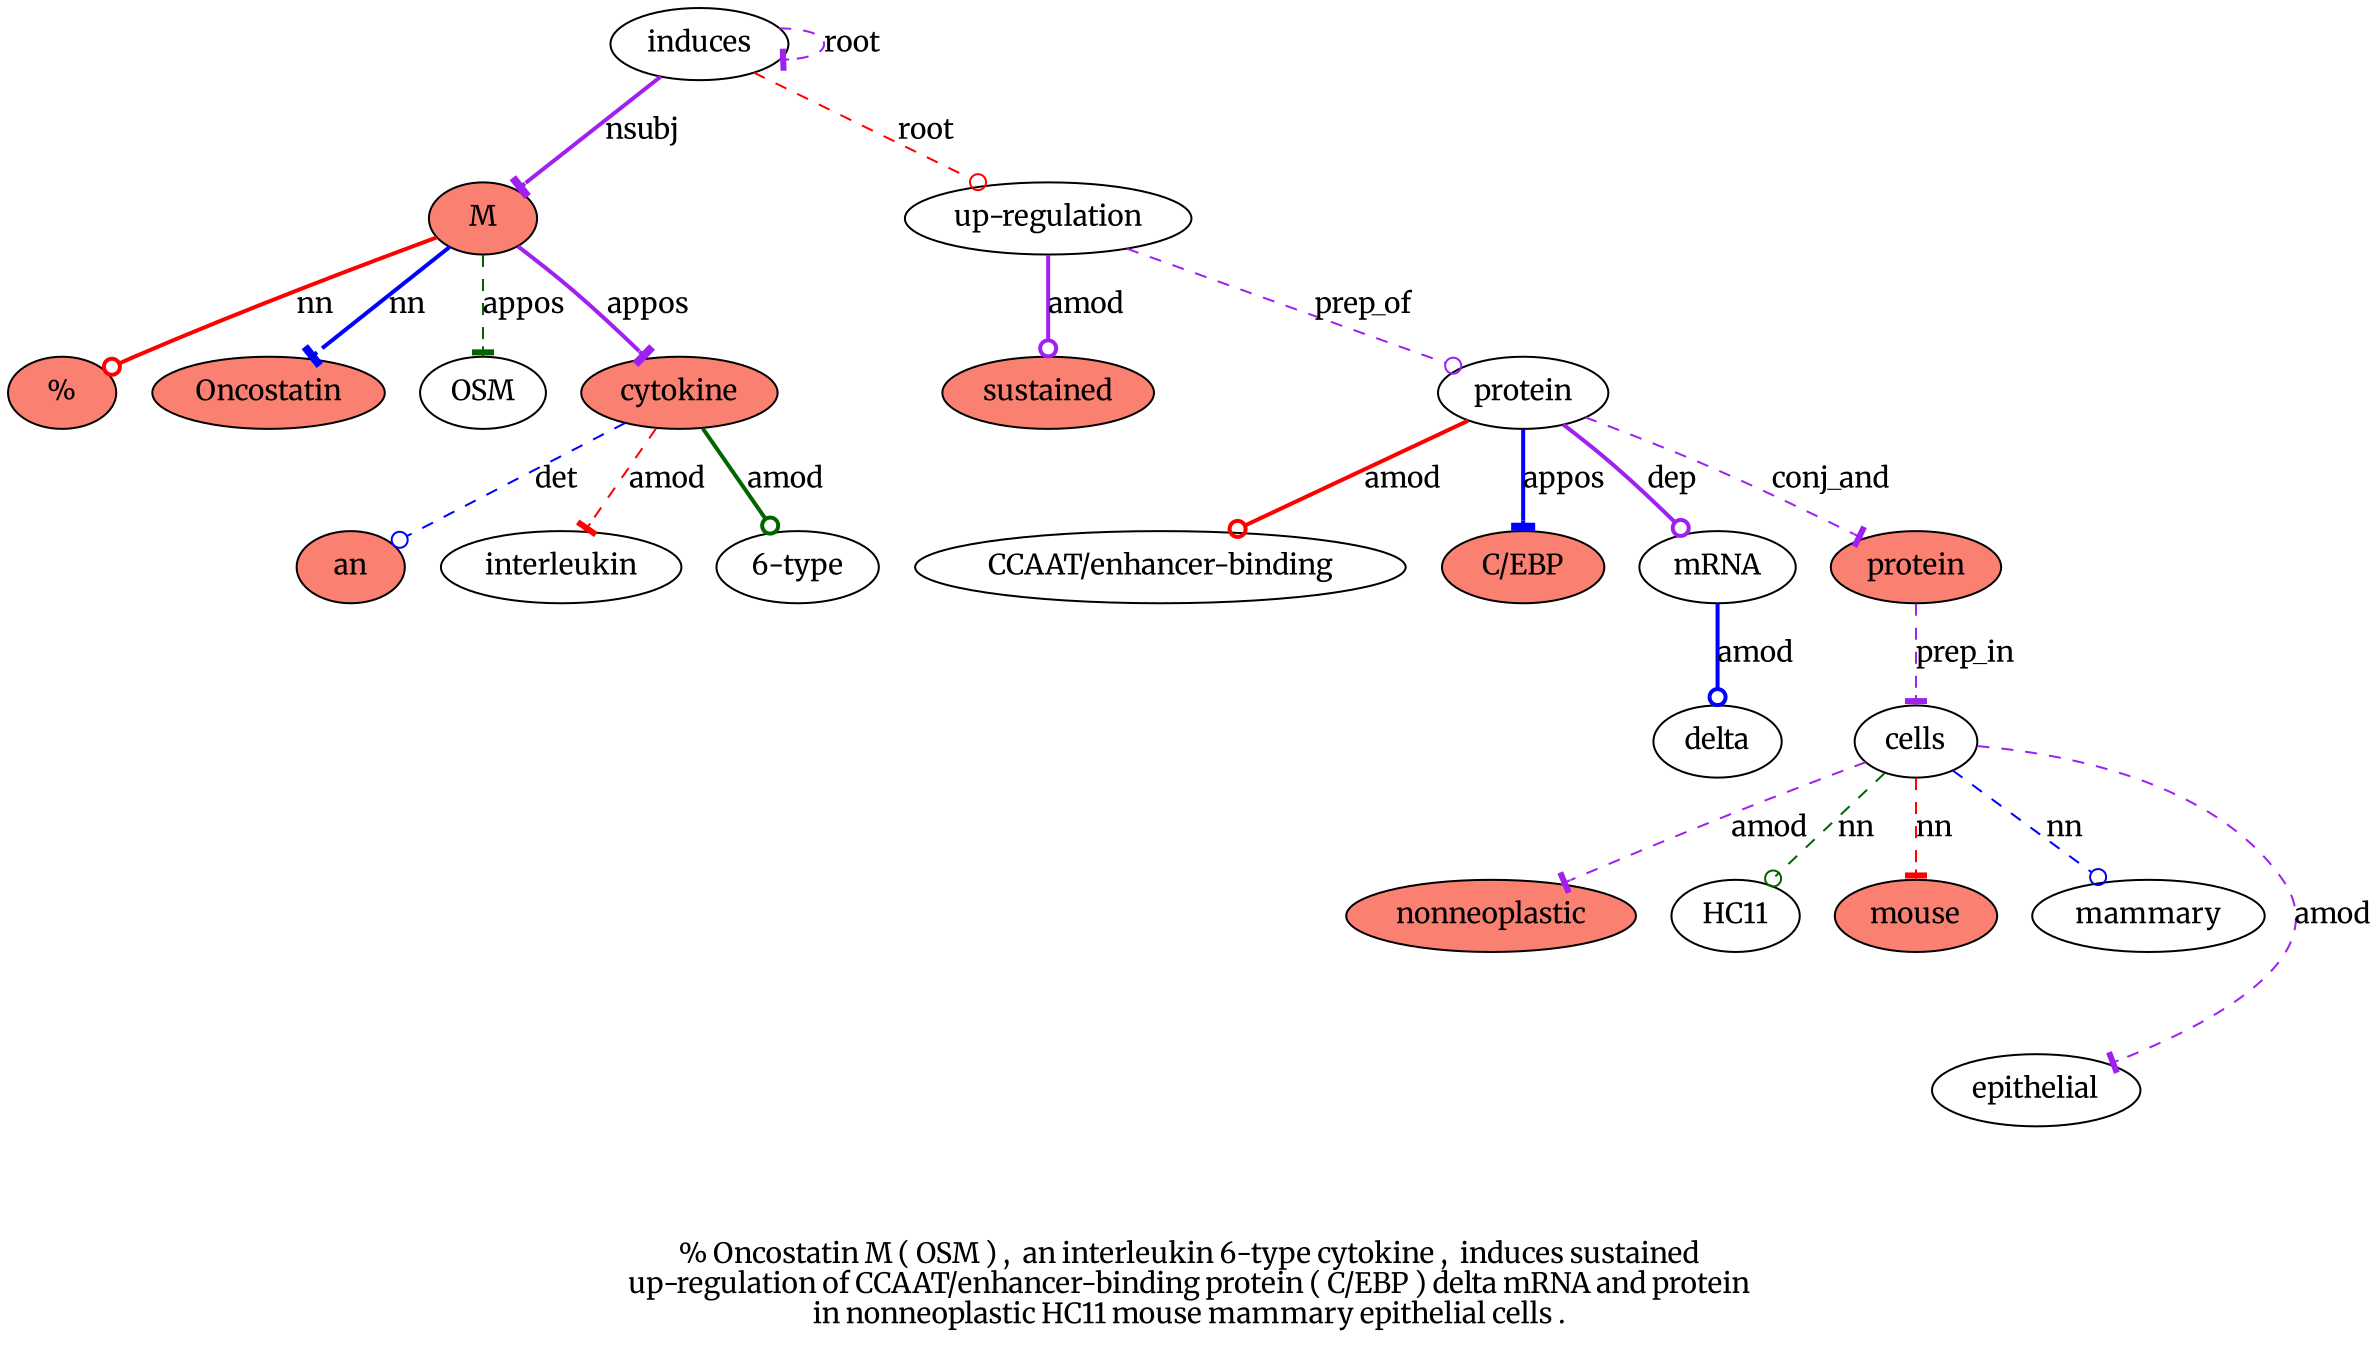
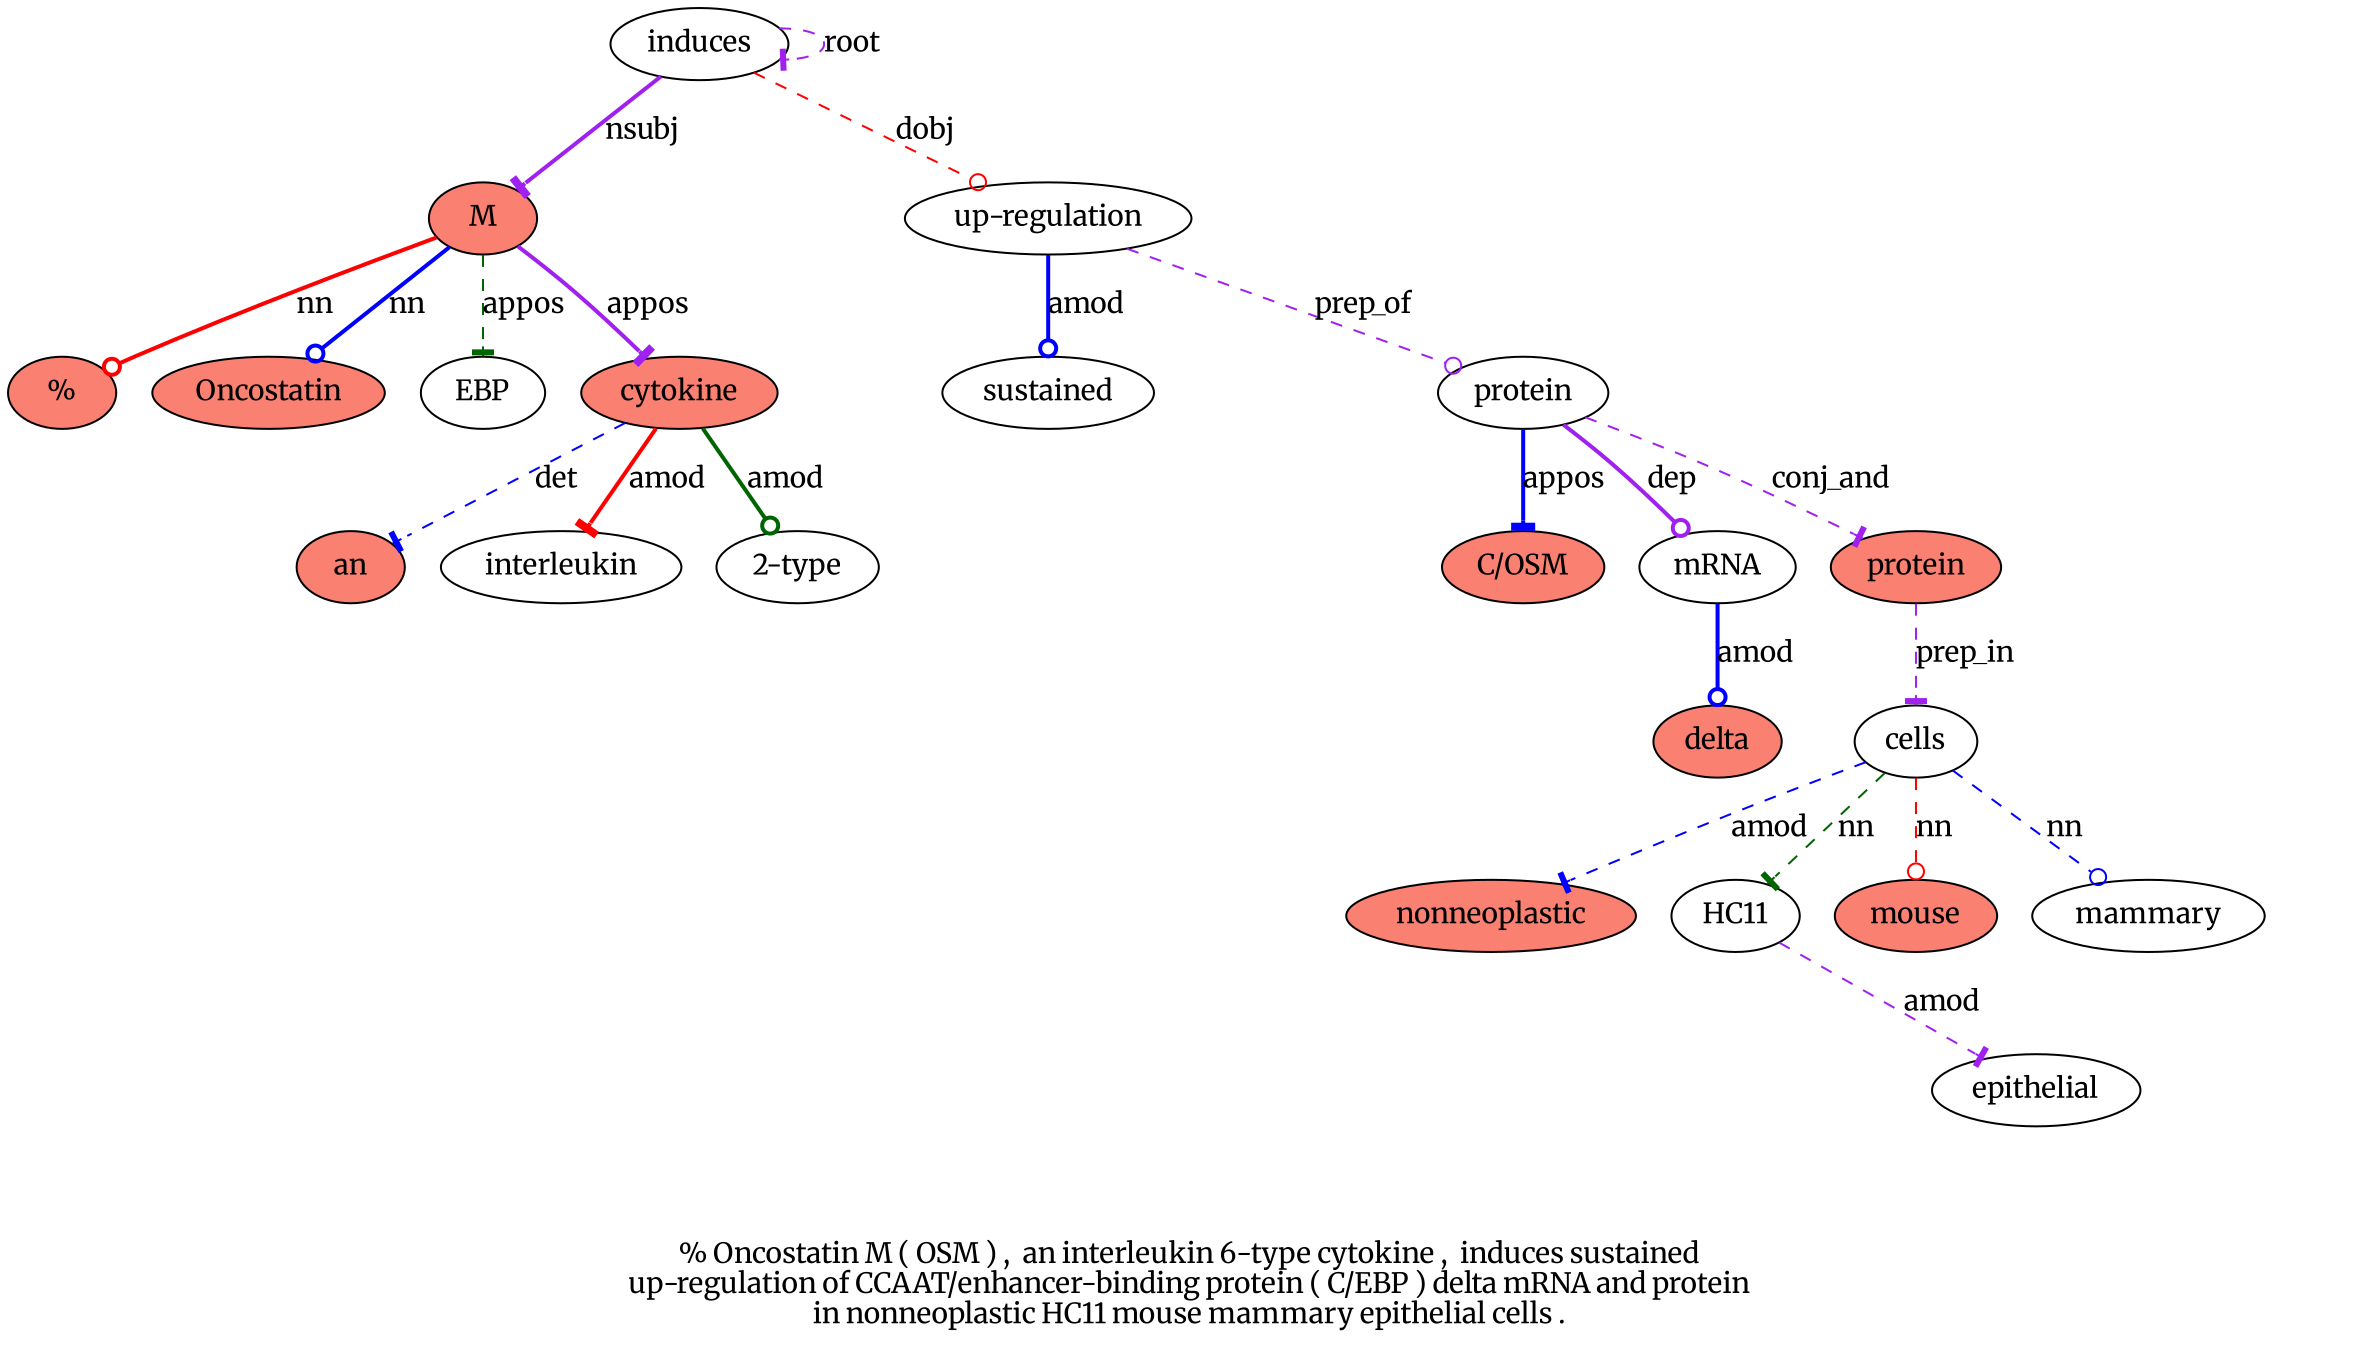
edge "induces" -> "up-regulation": label "root" -> "dobj"
edge "M" -> "Oncostatin": arrowhead tee -> odot
edge "up-regulation" -> "sustained": color purple -> blue
node "OSM": label "OSM" -> "EBP"
node "sustained": fillcolor salmon -> white
edge "cytokine" -> "interleukin": style dashed -> bold
edge "cytokine" -> "an": arrowhead odot -> tee
node "6-type": label "6-type" -> "2-type"
node "CCAAT/enhancer-binding": removed
node "C/EBP": label "C/EBP" -> "C/OSM"
node "delta": fillcolor white -> salmon
edge "cells" -> "nonneoplastic": color purple -> blue
edge "cells" -> "mouse": arrowhead tee -> odot
edge "cells" -> "HC11": arrowhead odot -> tee
edge "cells" -> "epithelial": now "HC11" -> "epithelial"
